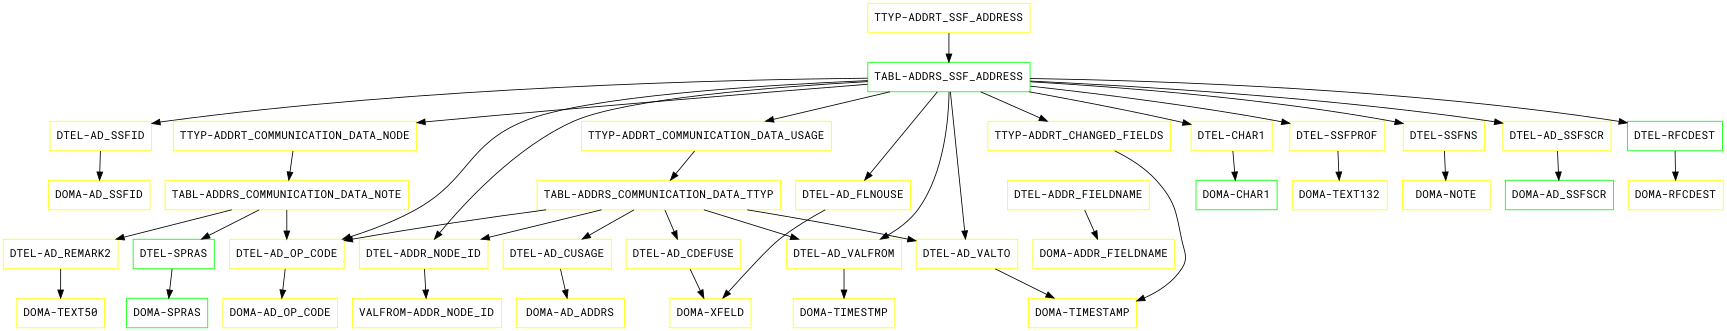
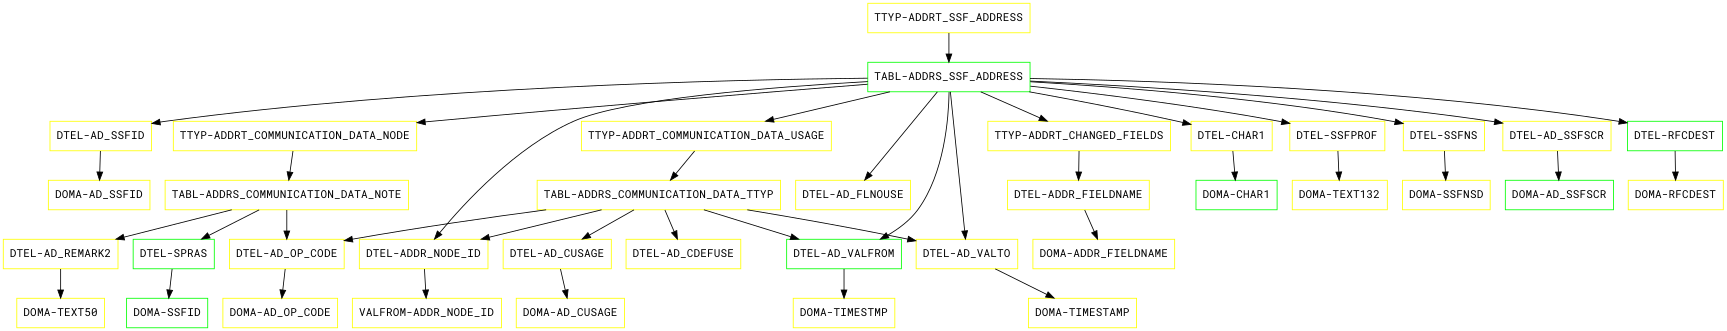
edge "TABL-ADDRS_SSF_ADDRESS" -> "DTEL-AD_OP_CODE": removed
node "DOMA-NOTE": label "DOMA-NOTE" -> "DOMA-SSFNSD"
edge "TTYP-ADDRT_CHANGED_FIELDS" -> "DOMA-TIMESTAMP": now "TTYP-ADDRT_CHANGED_FIELDS" -> "DTEL-ADDR_FIELDNAME"
node "DTEL-AD_VALFROM": color yellow -> green
node "DOMA-SPRAS": label "DOMA-SPRAS" -> "DOMA-SSFID"
node "DOMA-AD_ADDRS": label "DOMA-AD_ADDRS" -> "DOMA-AD_CUSAGE"
node "DOMA-XFELD": removed
